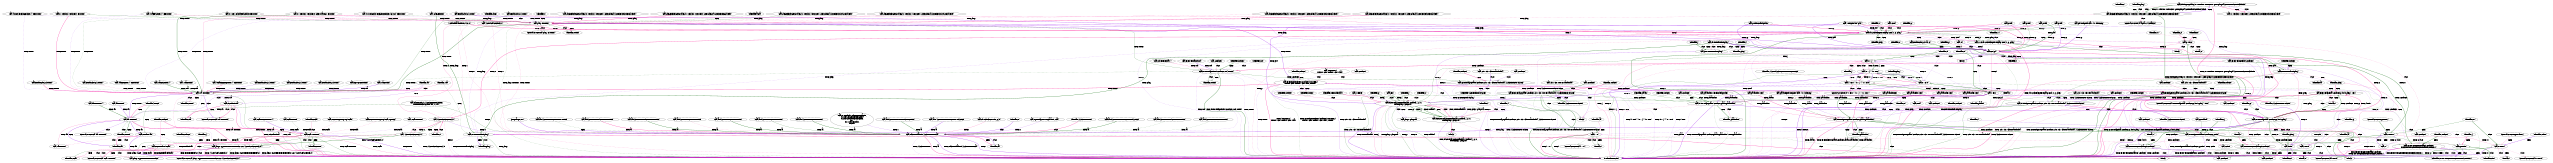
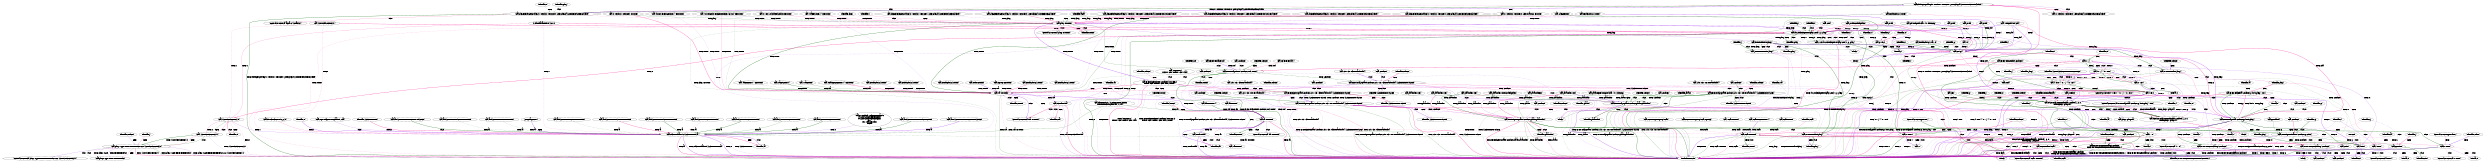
node "(Call,rsa=NULL)": label "(Call,rsa=NULL)" -> "(Call,stderr=NULL)"
edge "(Call,i != n)" -> "(Call,n-=4)": reversed
